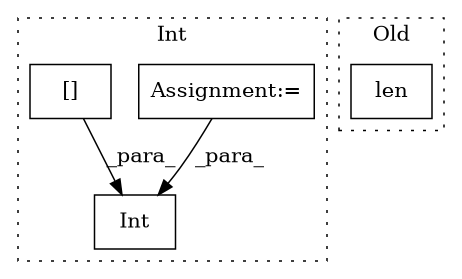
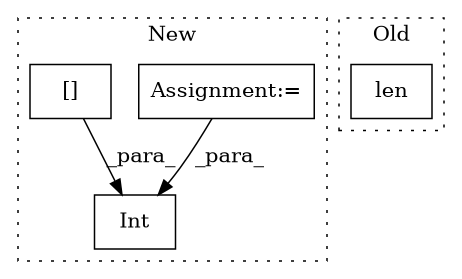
cluster "Int": label "Int" -> "New"
